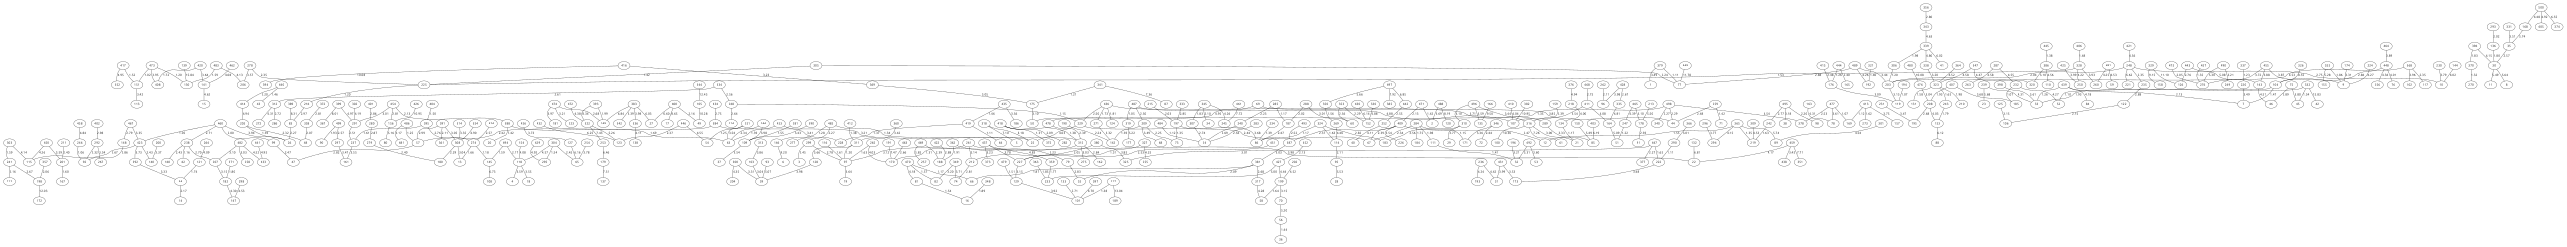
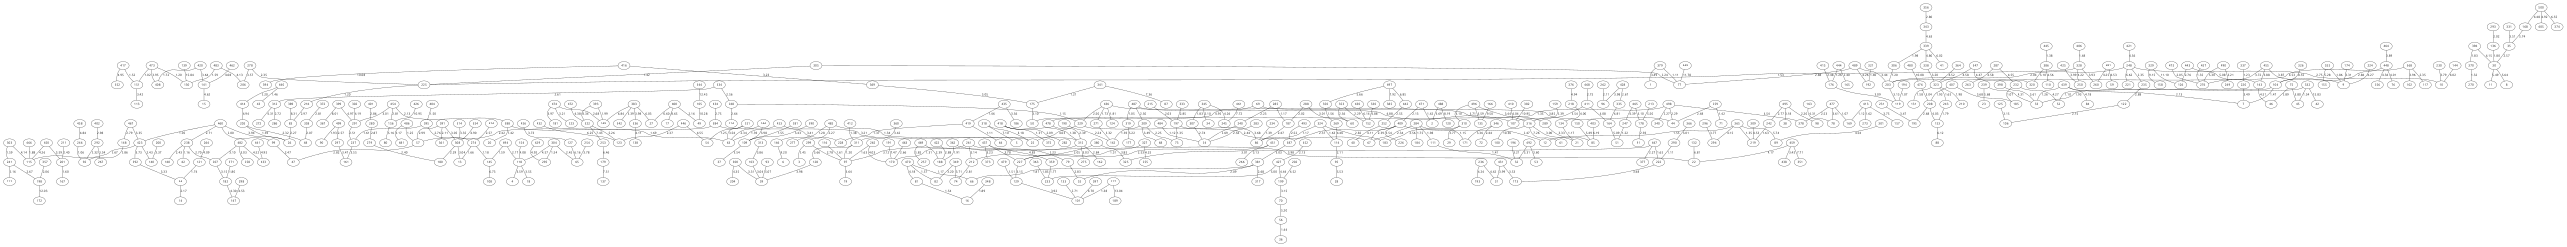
node "466": added
node "266": added
node "58": removed
